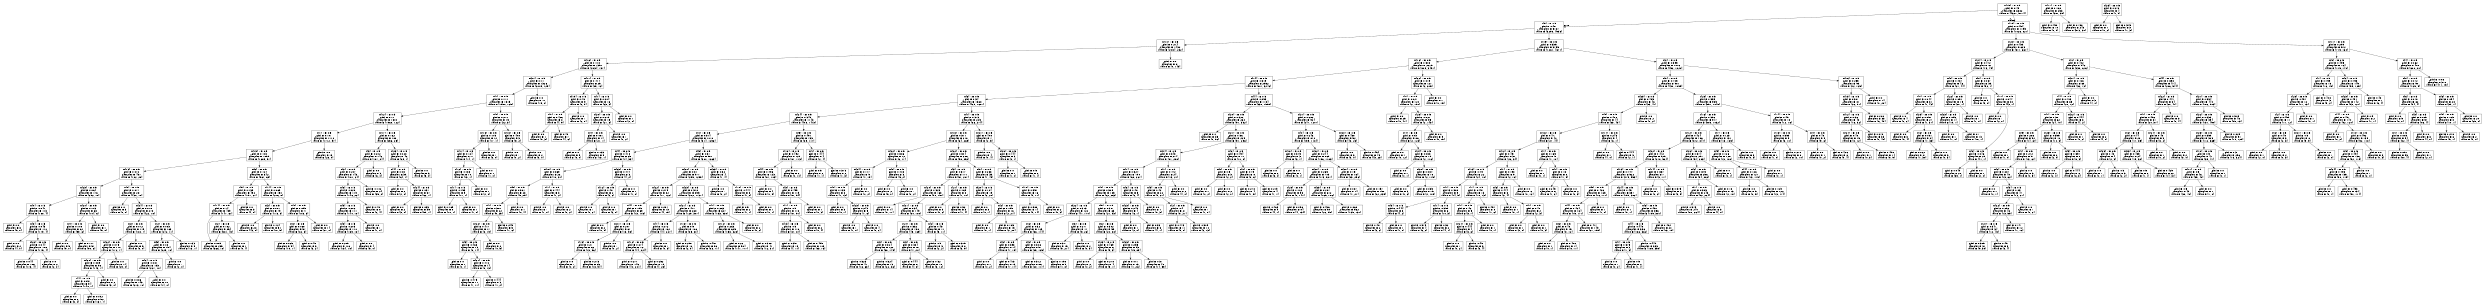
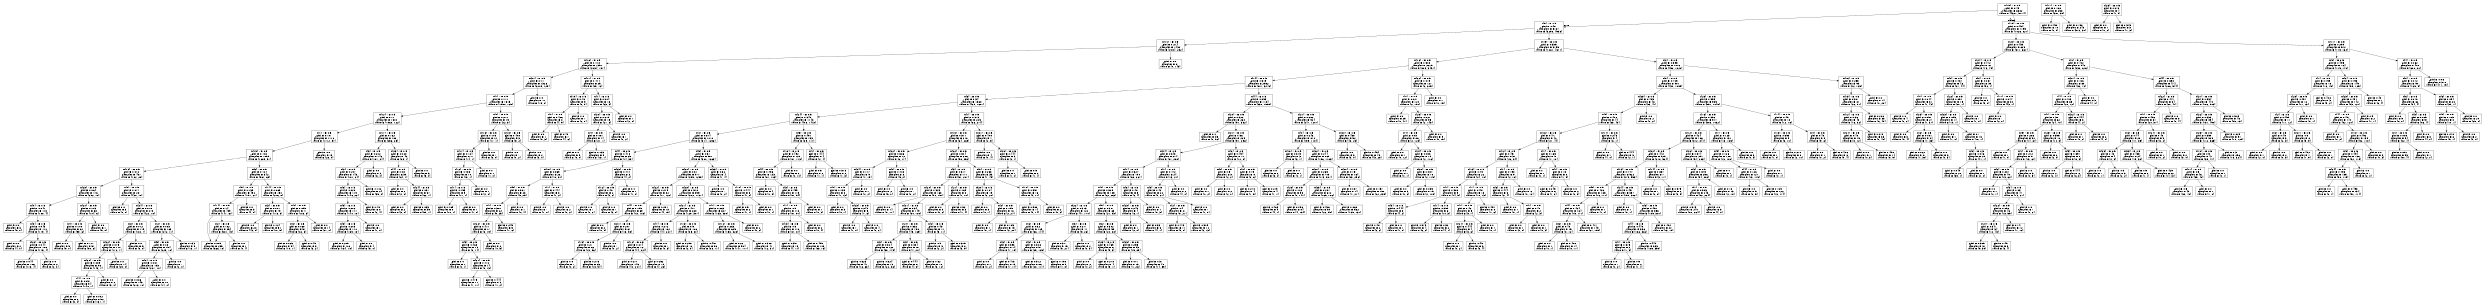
edge "X[17] <= 0.5 gini = 0.044 samples = 30 value = [43, 1]" -> "X[6] <= 0.5 gini = 0.046 samples = 29 value = [41, 1]": now "gini = 0.1 samples = 13 value = [18, 1]" -> "X[6] <= 0.5 gini = 0.046 samples = 29 value = [41, 1]"
node "gini = 0.492 samples = 7 value = [7, 9]": added
edge "X[6] <= 0.5 gini = 0.375 samples = 256 value = [94, 282]" -> "gini = 0.18 samples = 13 value = [2, 18]": reversed
edge "X[5] <= 0.5 gini = 0.08 samples = 154 value = [229, 10]" -> "X[6] <= 0.5 gini = 0.081 samples = 153 value = [227, 10]": added
